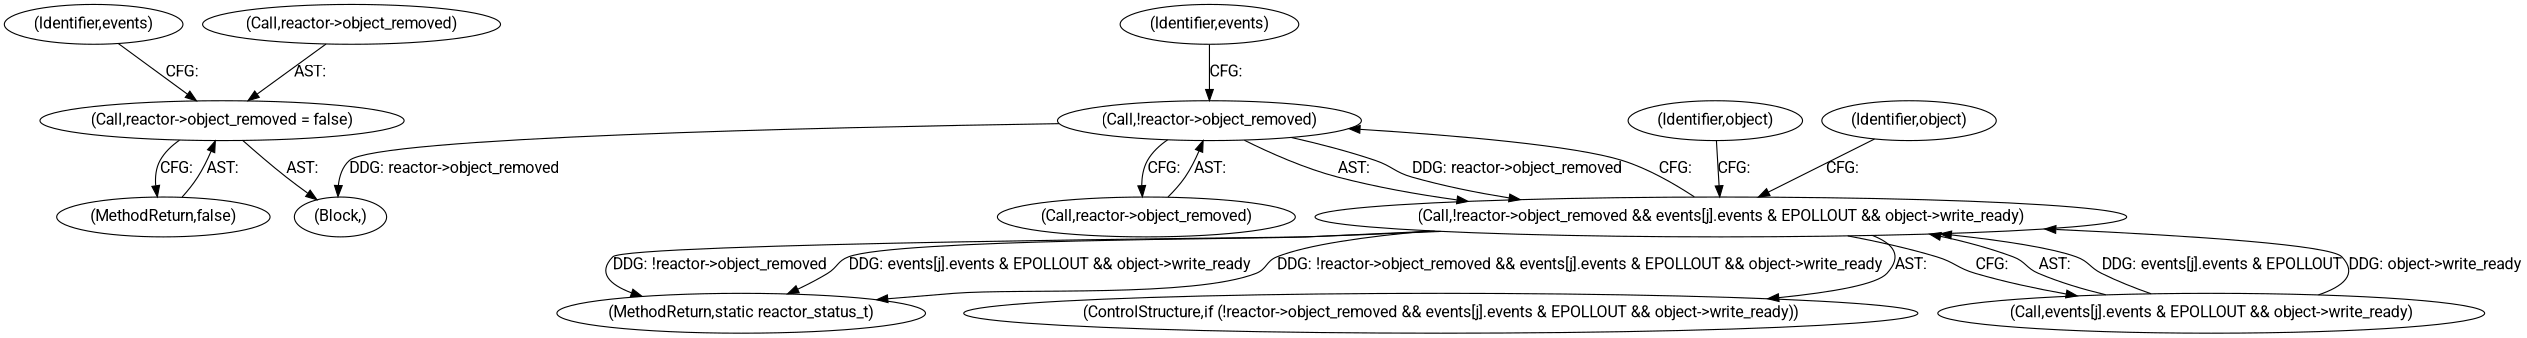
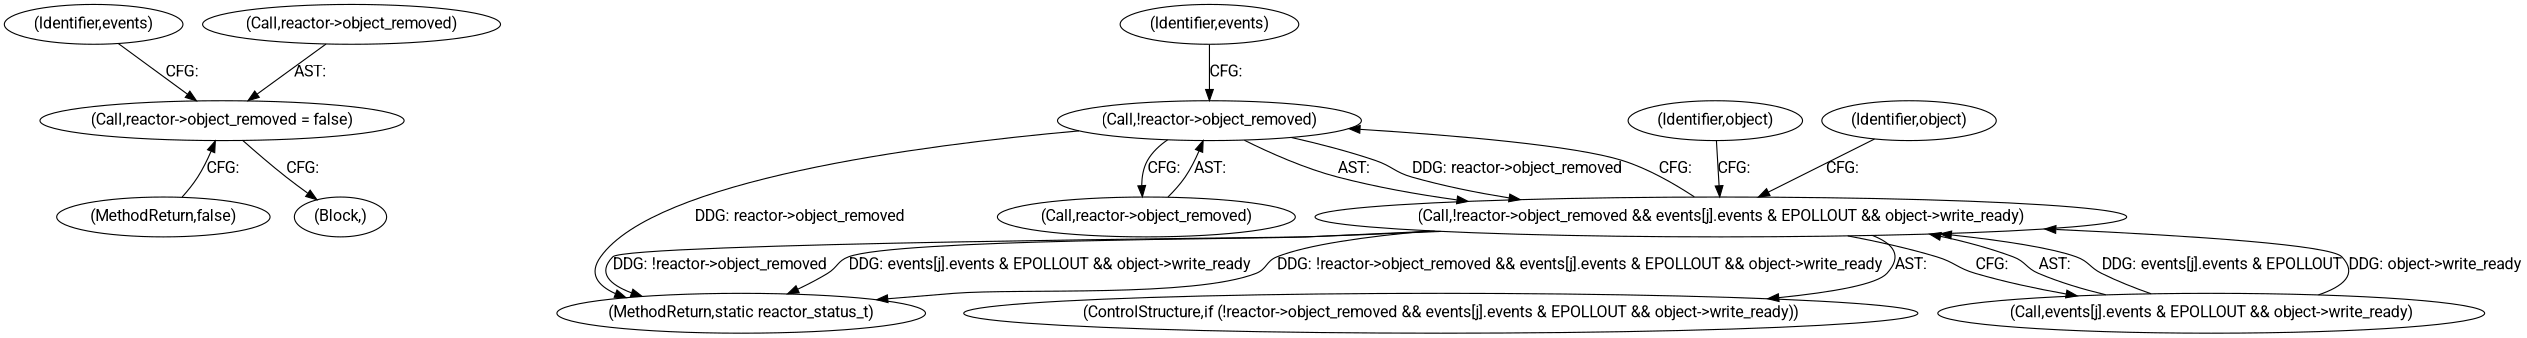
edge "(Call,!reactor->object_removed)" -> "(Block,)": now "(Call,!reactor->object_removed)" -> "(MethodReturn,static reactor_status_t)"
edge "(Call,reactor->object_removed = false)" -> "(MethodReturn,false)": removed, label "CFG:"
edge "(MethodReturn,false)" -> "(Call,reactor->object_removed = false)": label "AST: " -> "CFG: "
edge "(Call,reactor->object_removed = false)" -> "(Block,)": label "AST: " -> "CFG: "
